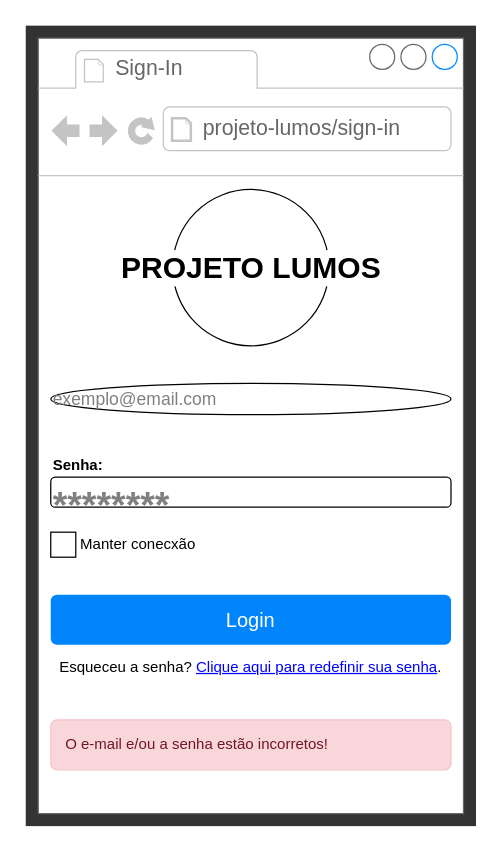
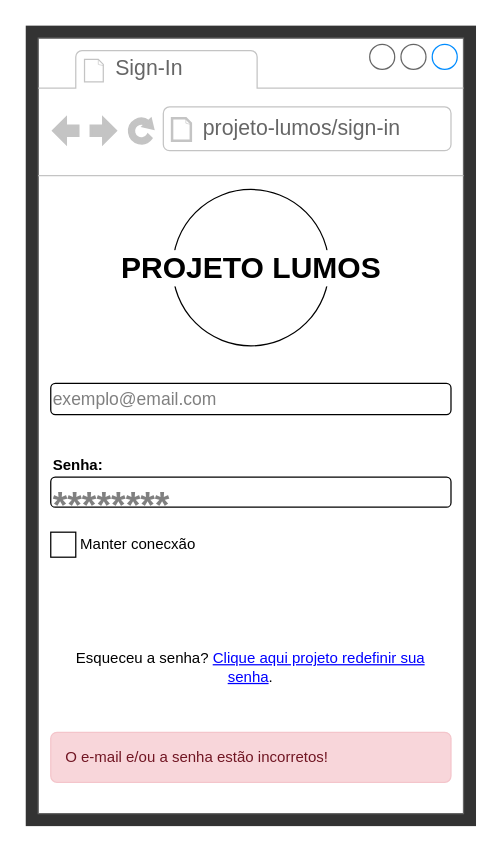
node "exemplo@email.com": shape ellipse -> rounded rectangle
node "Login": removed
node "Esqueceu a senha? Clique aqui para redefinir sua senha.": label "Esqueceu a senha? Clique aqui para redefinir sua senha." -> "Esqueceu a senha? Clique aqui projeto redefinir sua senha."
node "O e-mail e/ou a senha estão incorretos!": moved (251, 744) -> (251, 757)
